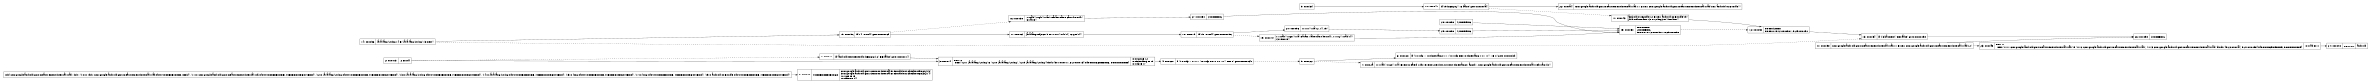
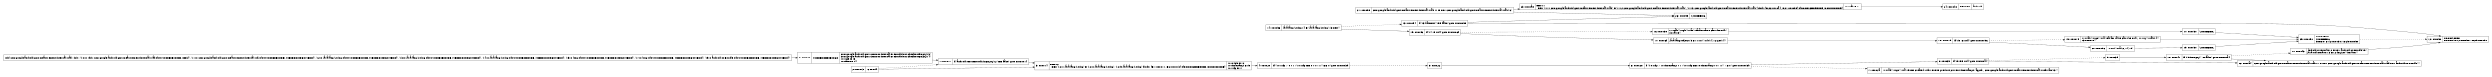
node "28: 0x0050": removed
edge "12: 0x0050" -> "13: 0x0054": reversed
edge "0: 0x0000" -> "1: 0x0011": added
node "8: 0x003b": added
edge "5: 0x0022" -> "7: 0x002a": now "6: 0x0028" -> "7: 0x002a"
